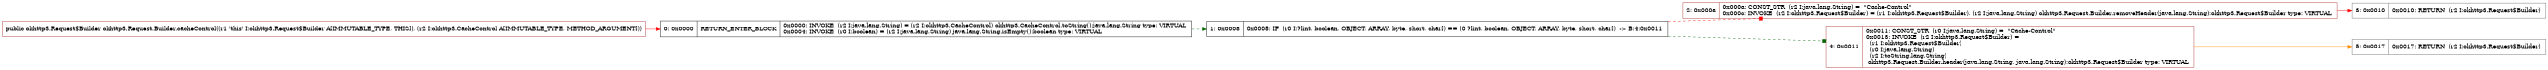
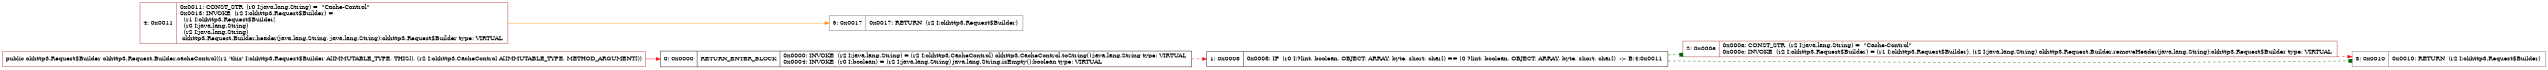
edge "2: 0x000a" -> "3: 0x0010": style solid -> dashed
edge "1: 0x0008" -> "2: 0x000a": color red -> darkgreen
edge "0: 0x0000" -> "1: 0x0008": color darkgreen -> red
edge "1: 0x0008" -> "4: 0x0011": now "1: 0x0008" -> "3: 0x0010"
node "4: 0x0011": text "(r2 I:toString.lang.String)" -> "(r2 I:java.lang.String)"
